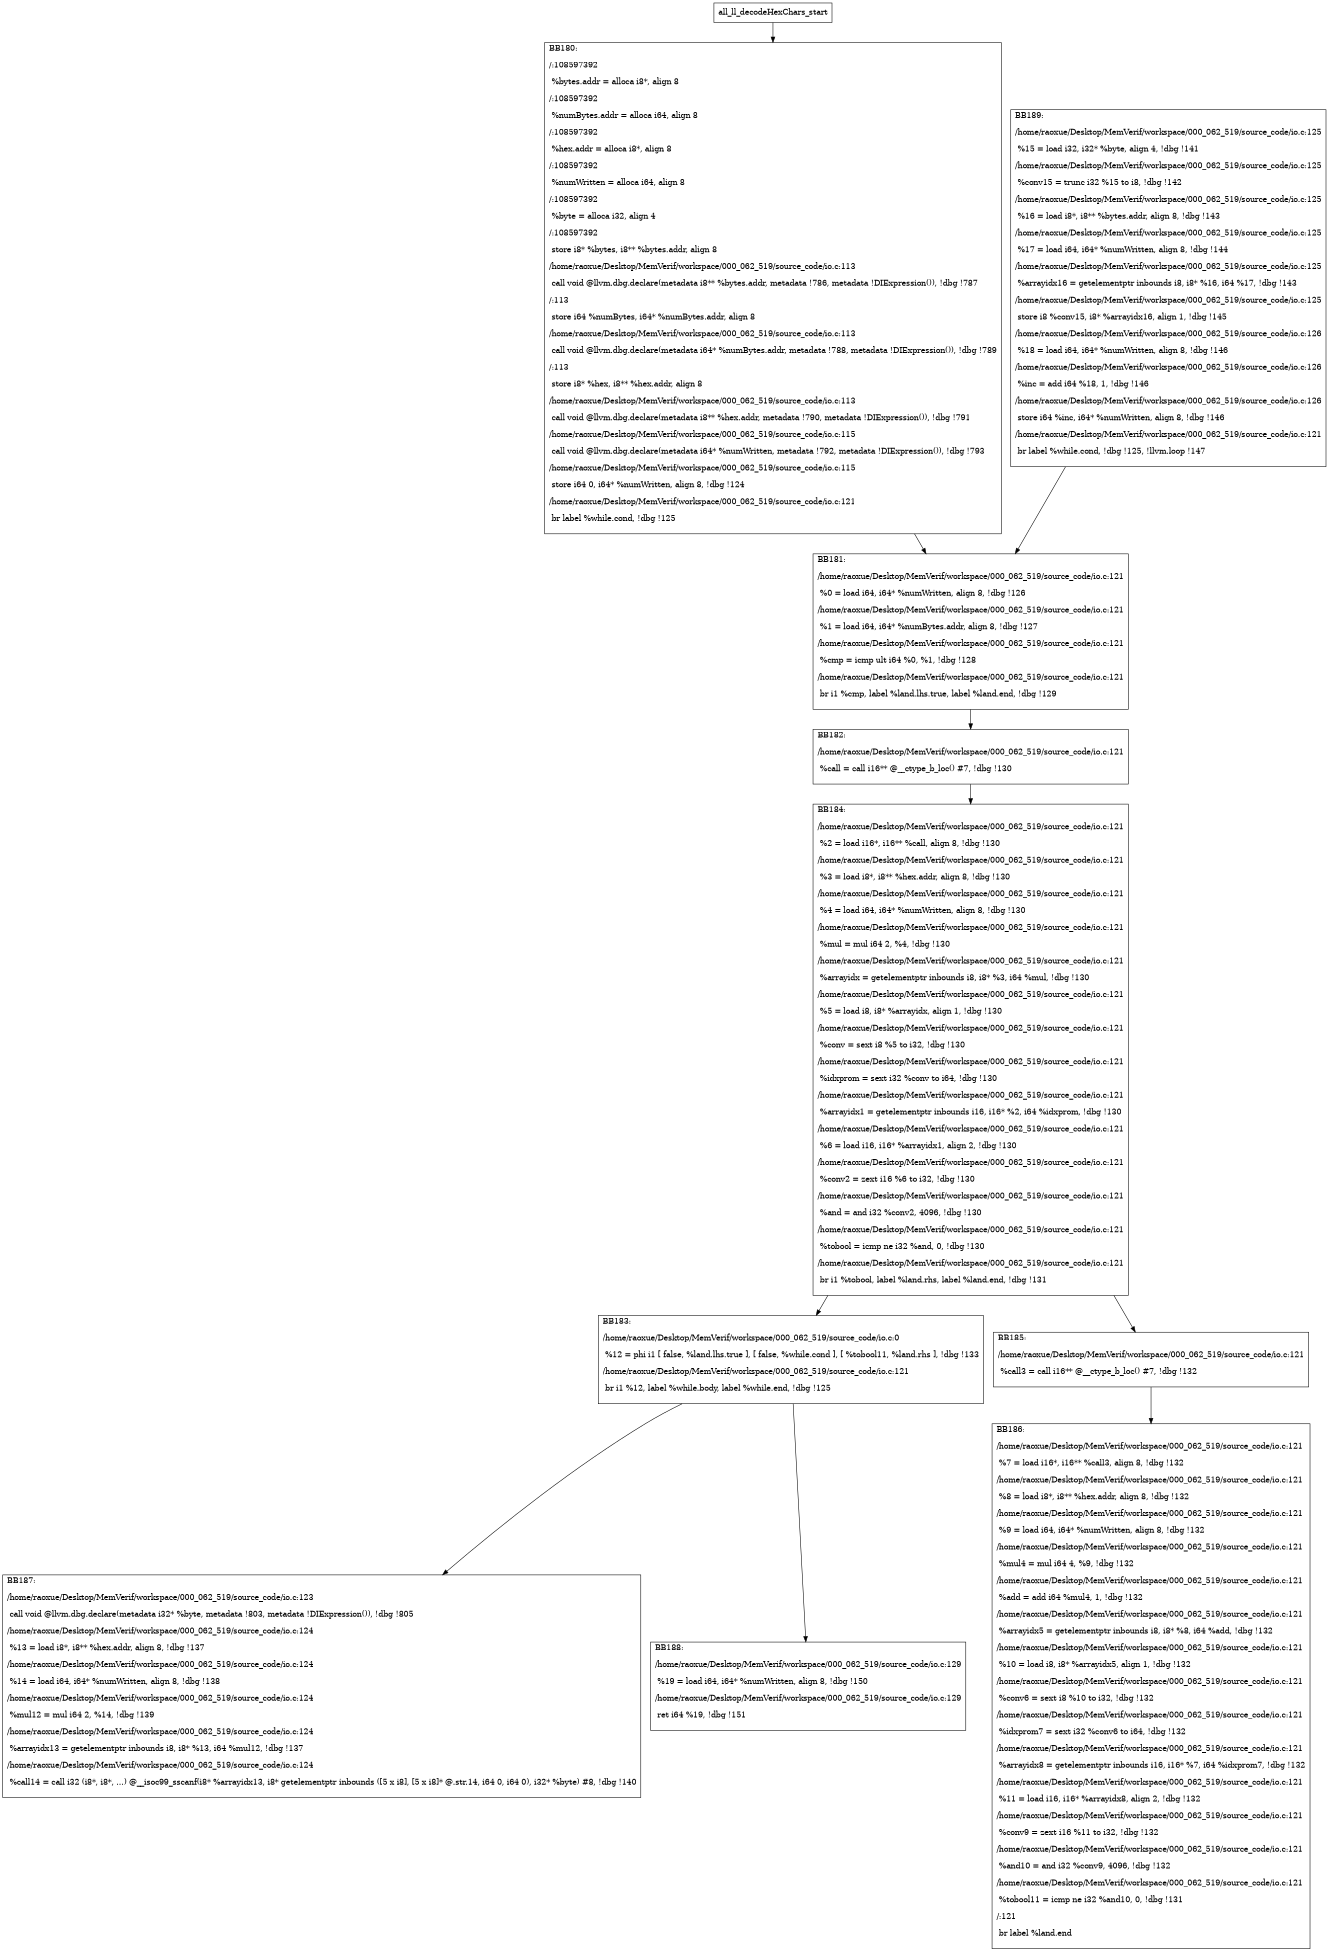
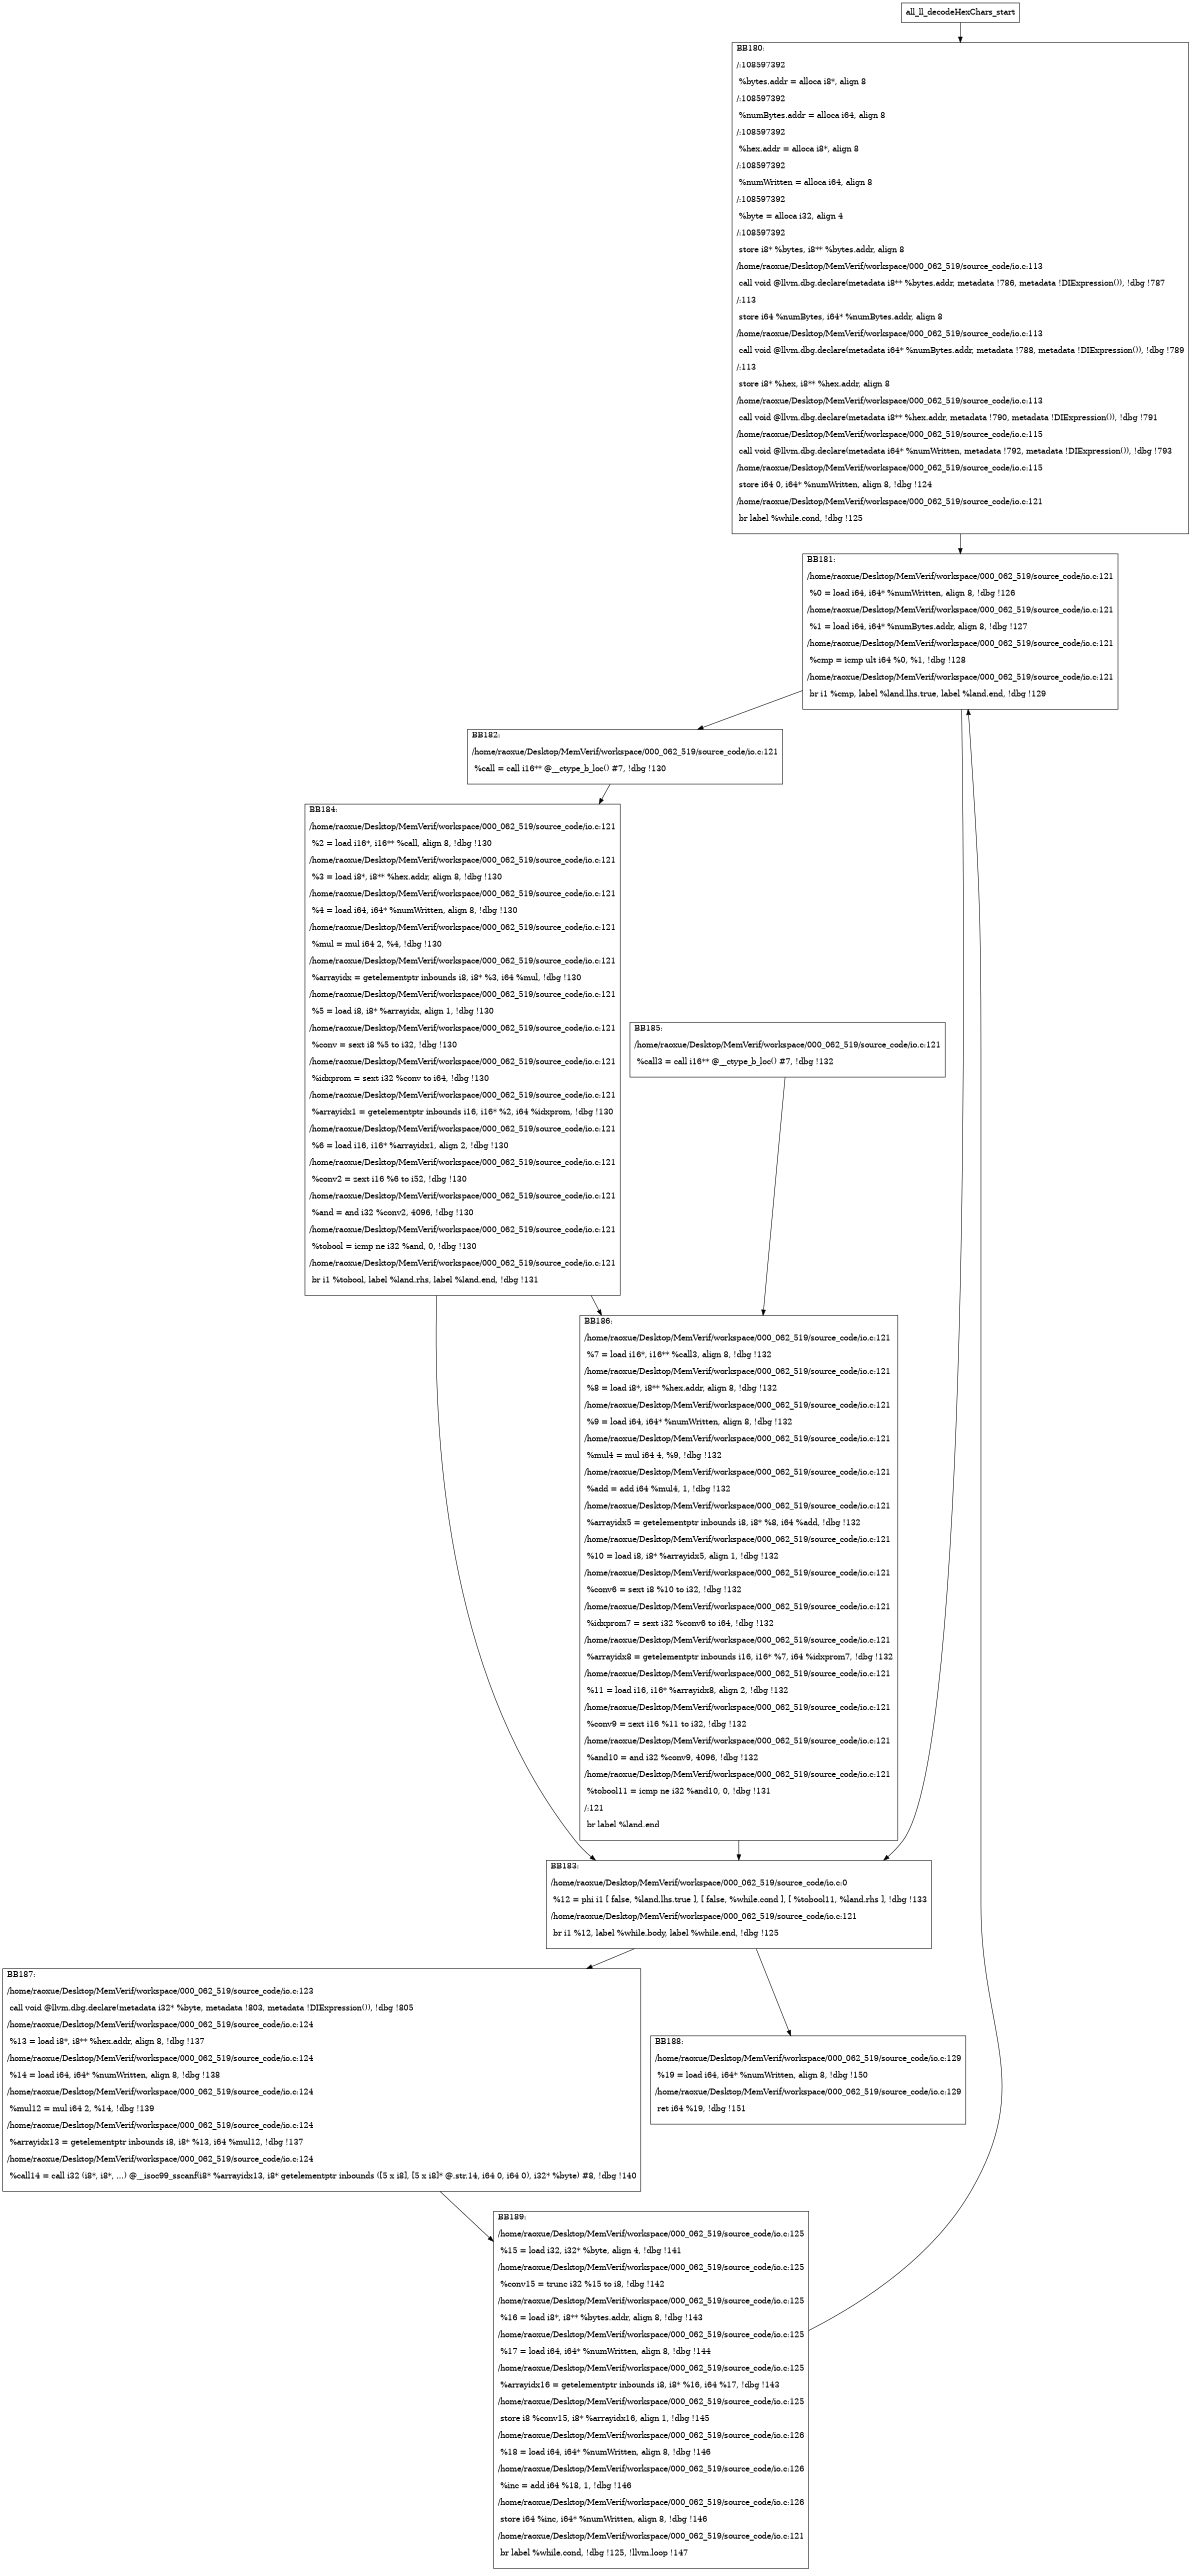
node "BB184:": text "%conv2 = zext i16 %6 to i32, !dbg !130" -> "%conv2 = zext i16 %6 to i52, !dbg !130"
edge "BB181:" -> "BB183:": added
edge "BB184:" -> "BB185:": now "BB184:" -> "BB186:"
edge "BB186:" -> "BB183:": added
edge "BB187:" -> "BB189:": added
